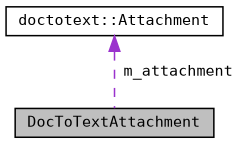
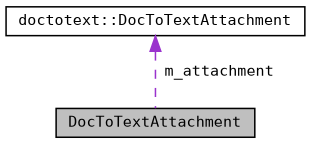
node "doctotext::Attachment": label "doctotext::Attachment" -> "doctotext::DocToTextAttachment"
